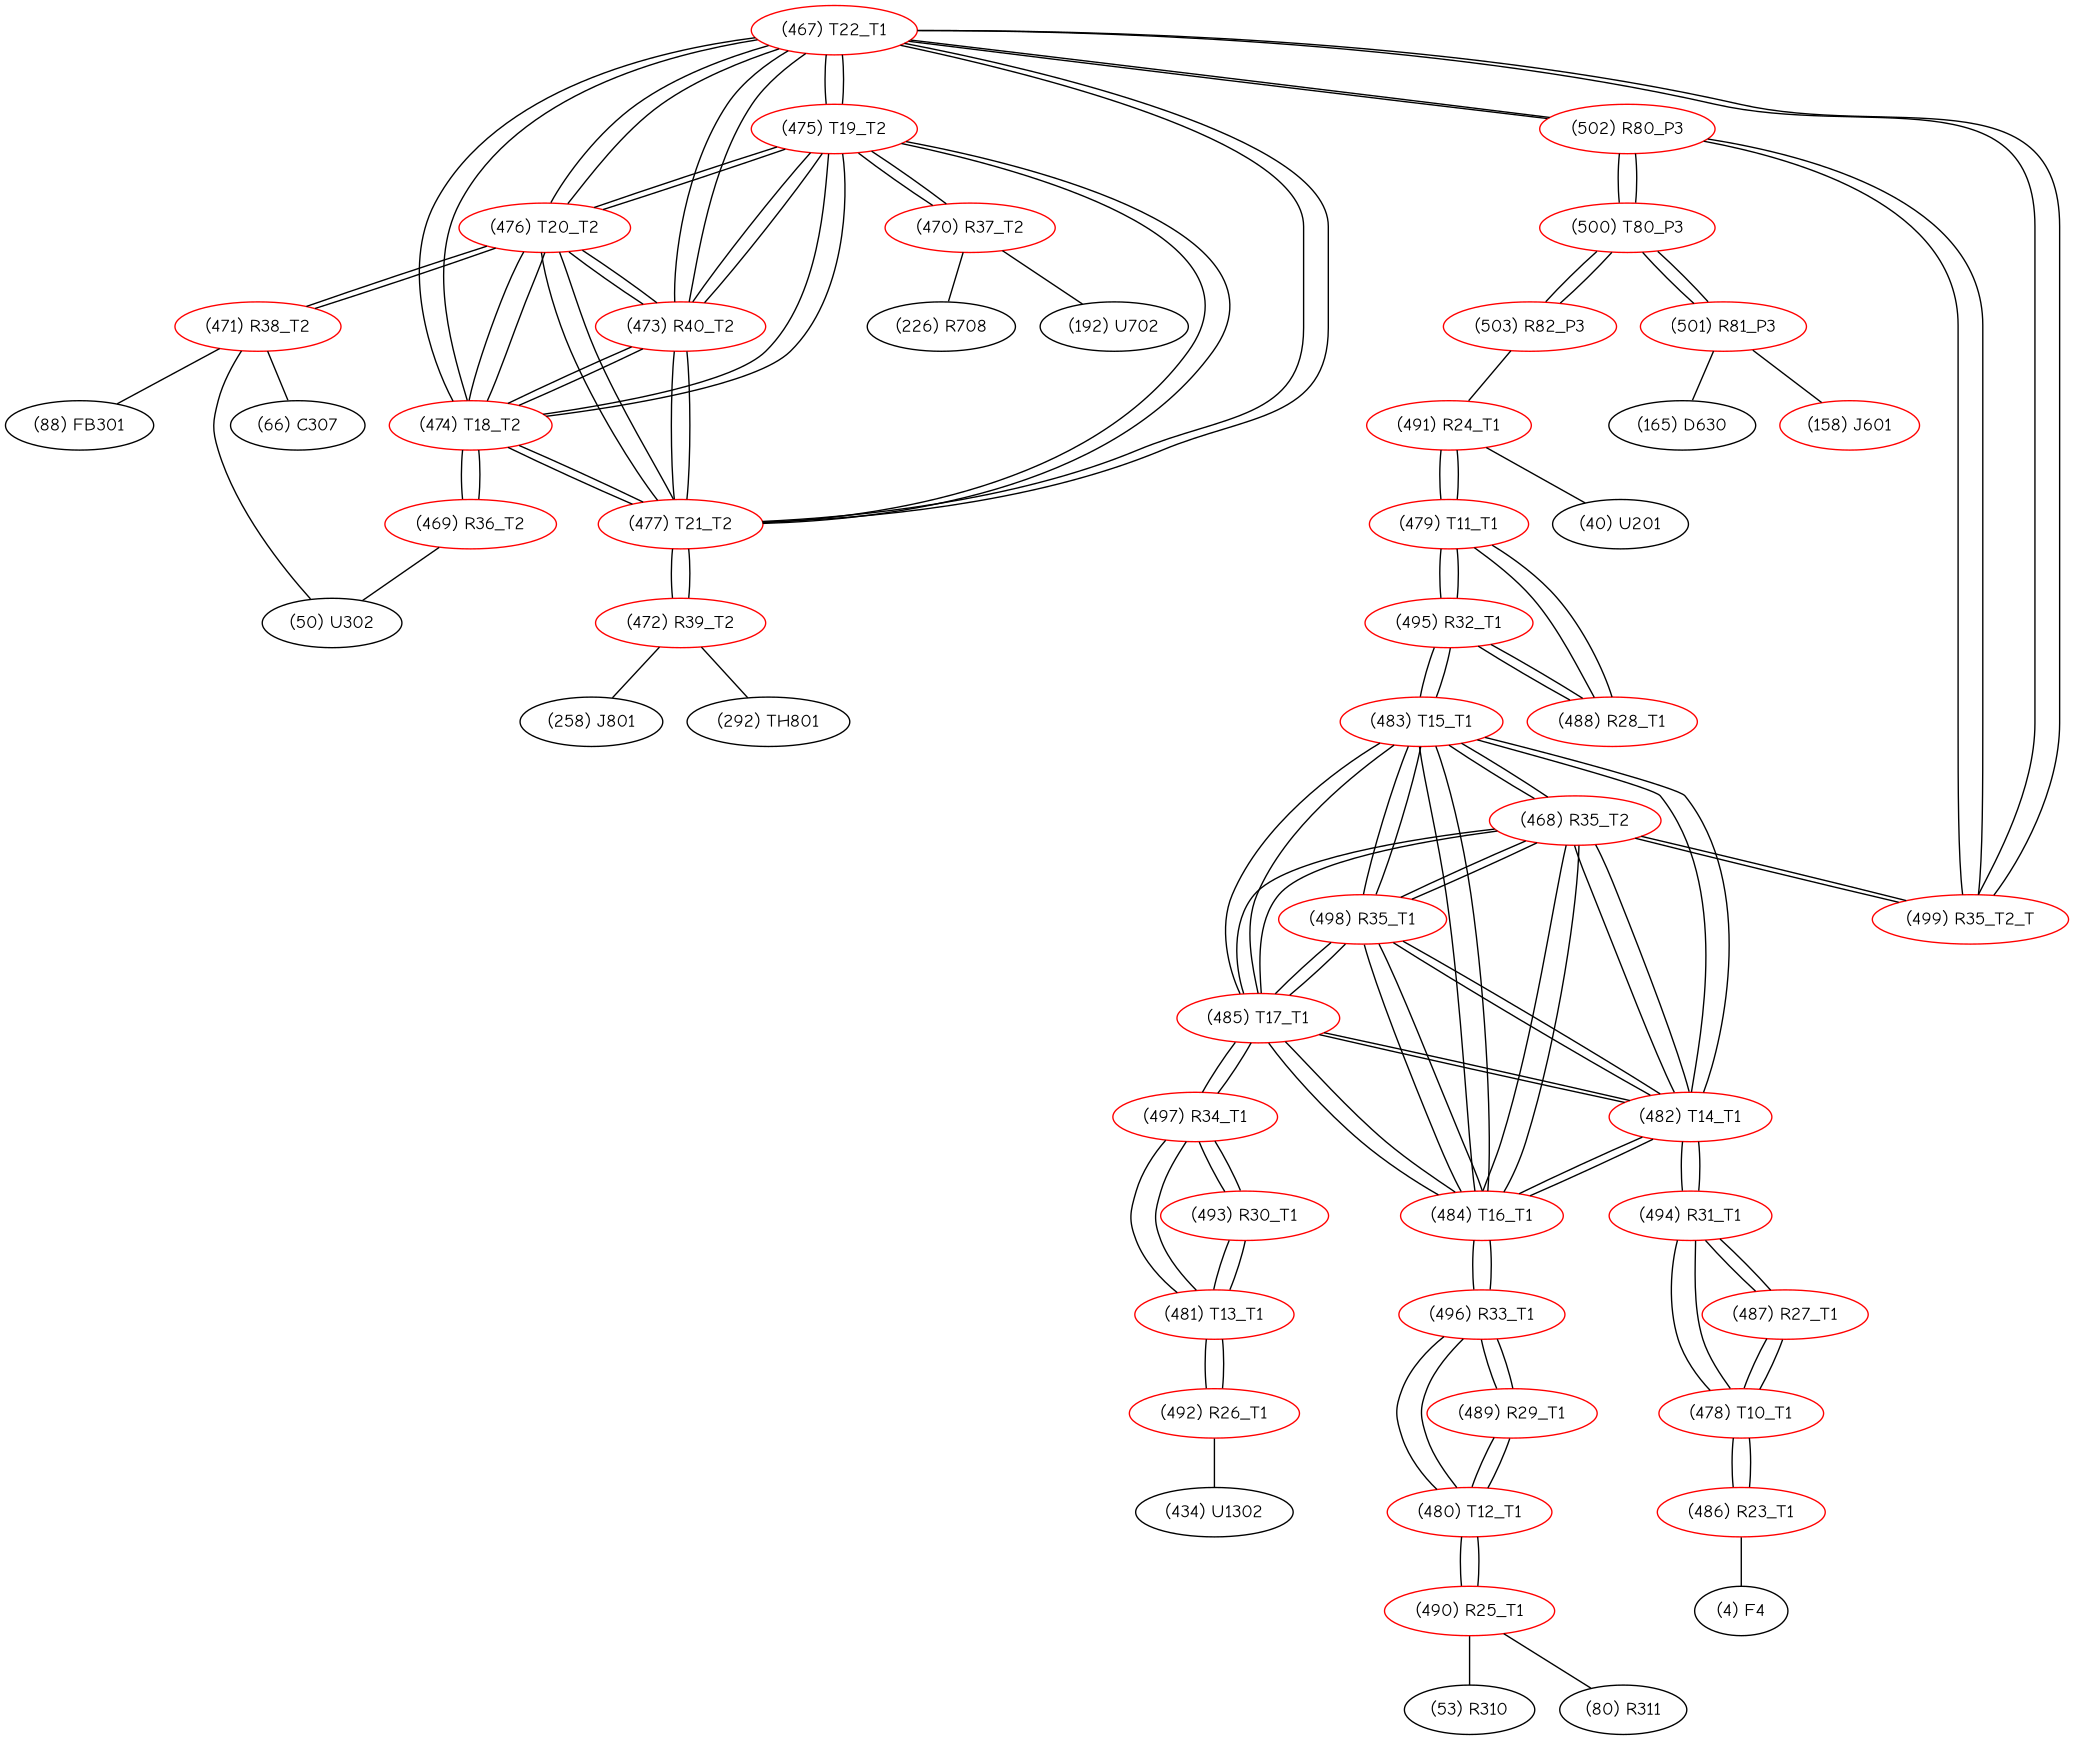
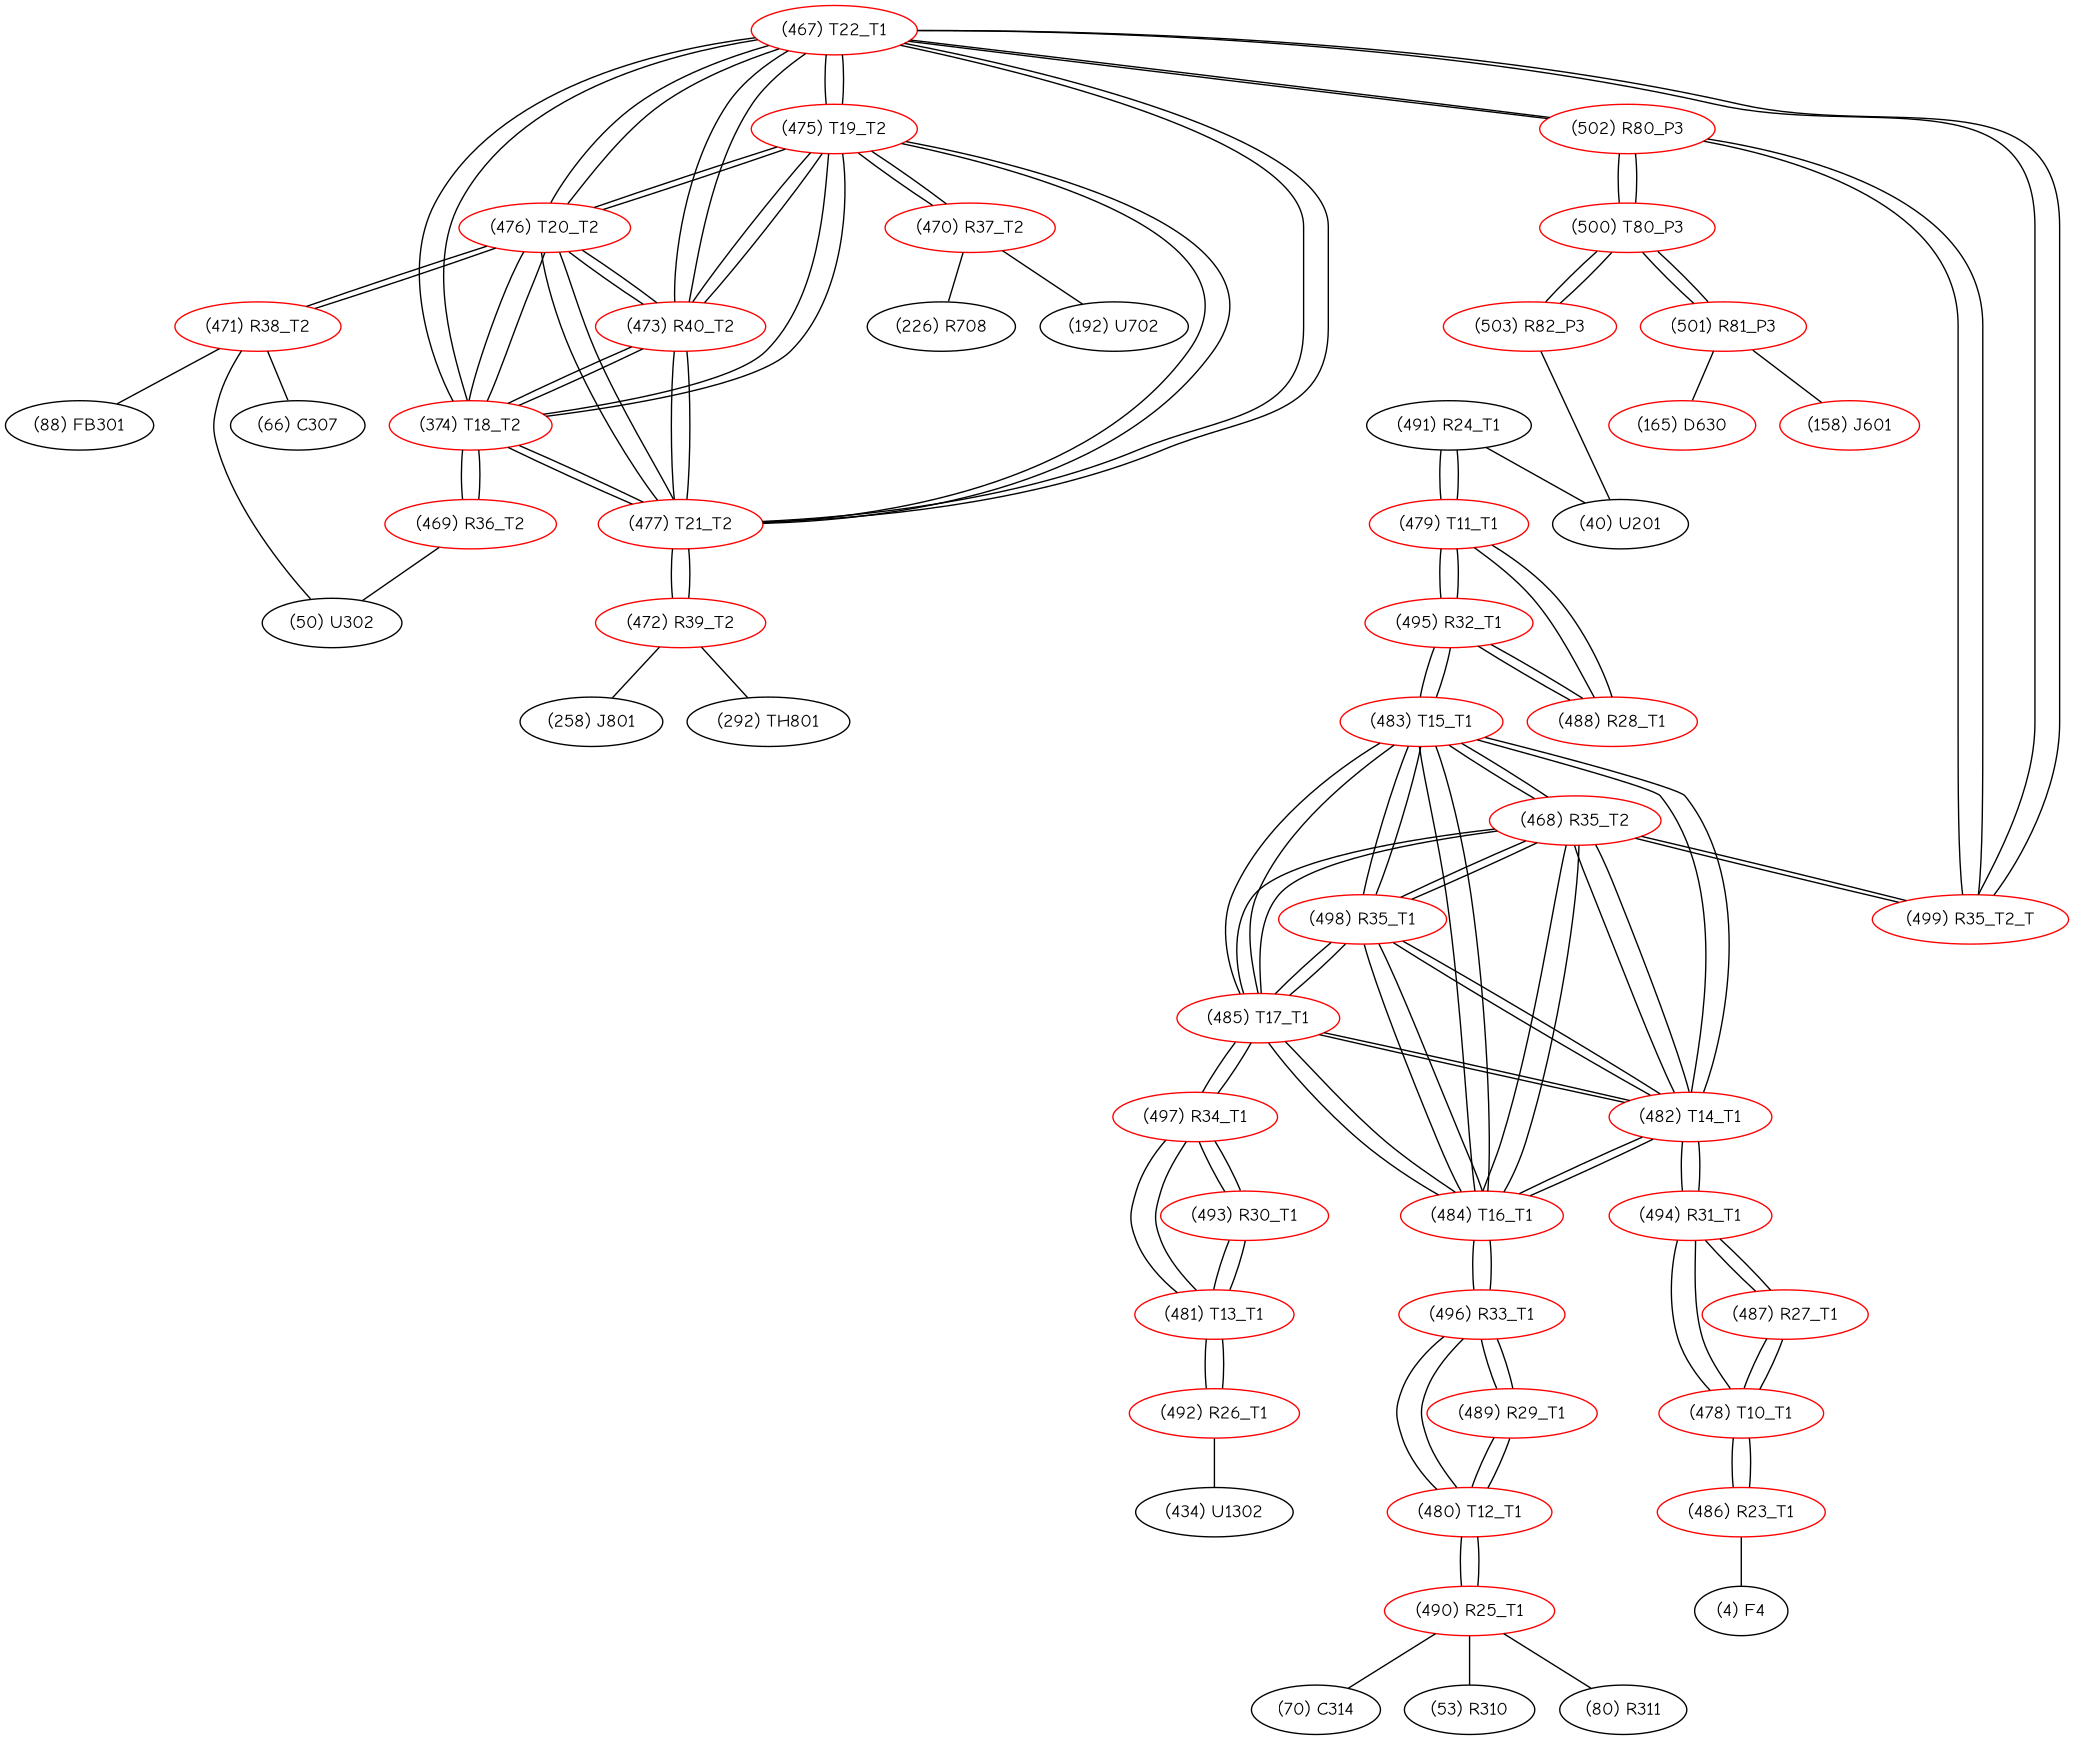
edge "(503) R82_P3" -- "(491) R24_T1": now "(503) R82_P3" -- "(40) U201"
node "(474) T18_T2": label "(474) T18_T2" -> "(374) T18_T2"
node "(491) R24_T1": color red -> black
node "(165) D630": color black -> red
node "(70) C314": added
